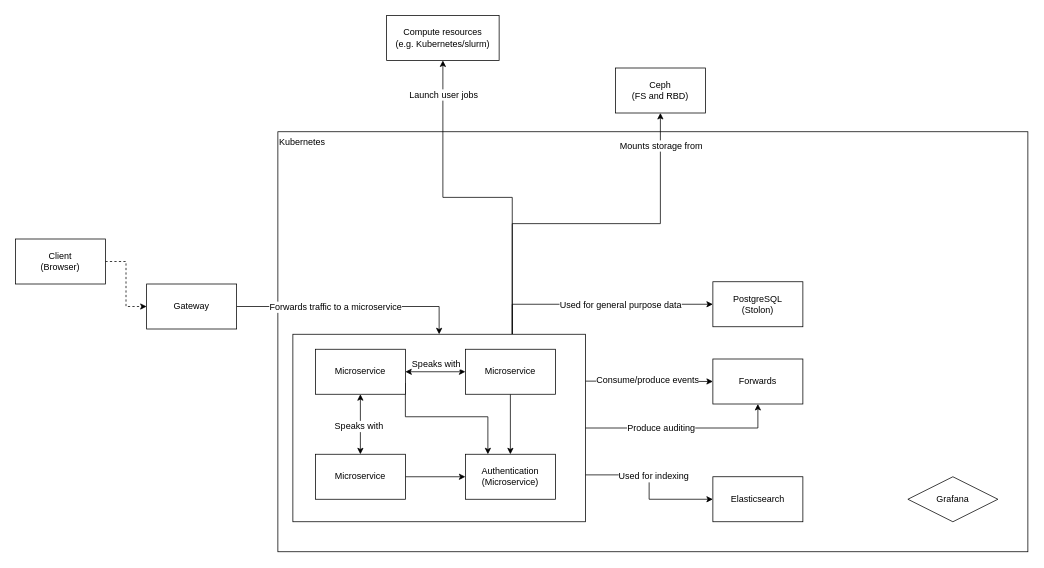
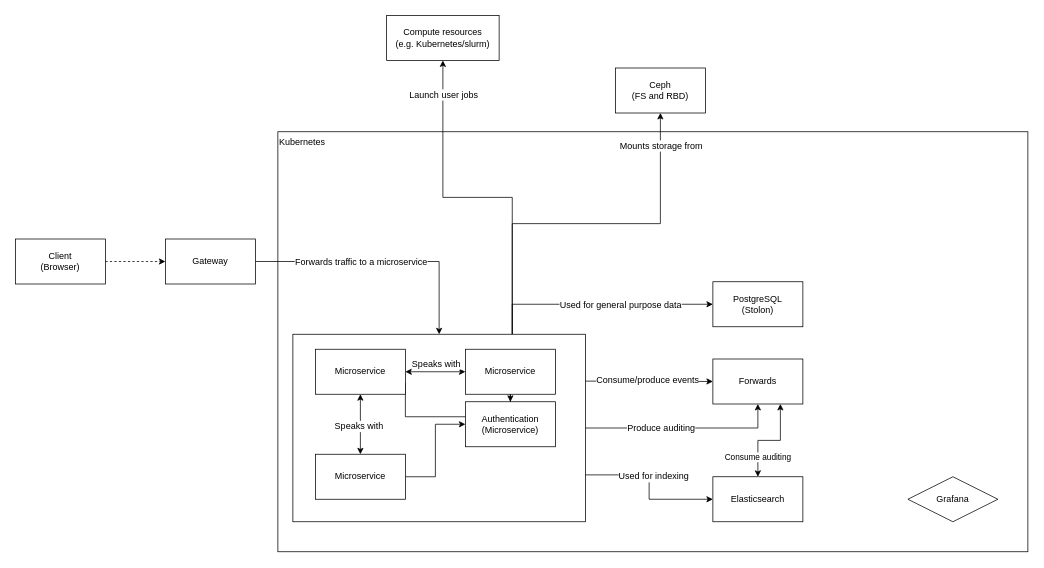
node "Gateway": moved (192, 306) -> (210, 261)
edge "Forwards" -- "Elasticsearch": added, label "Consume auditing"
node "Authentication (Microservice)": moved (510, 477) -> (510, 424)
